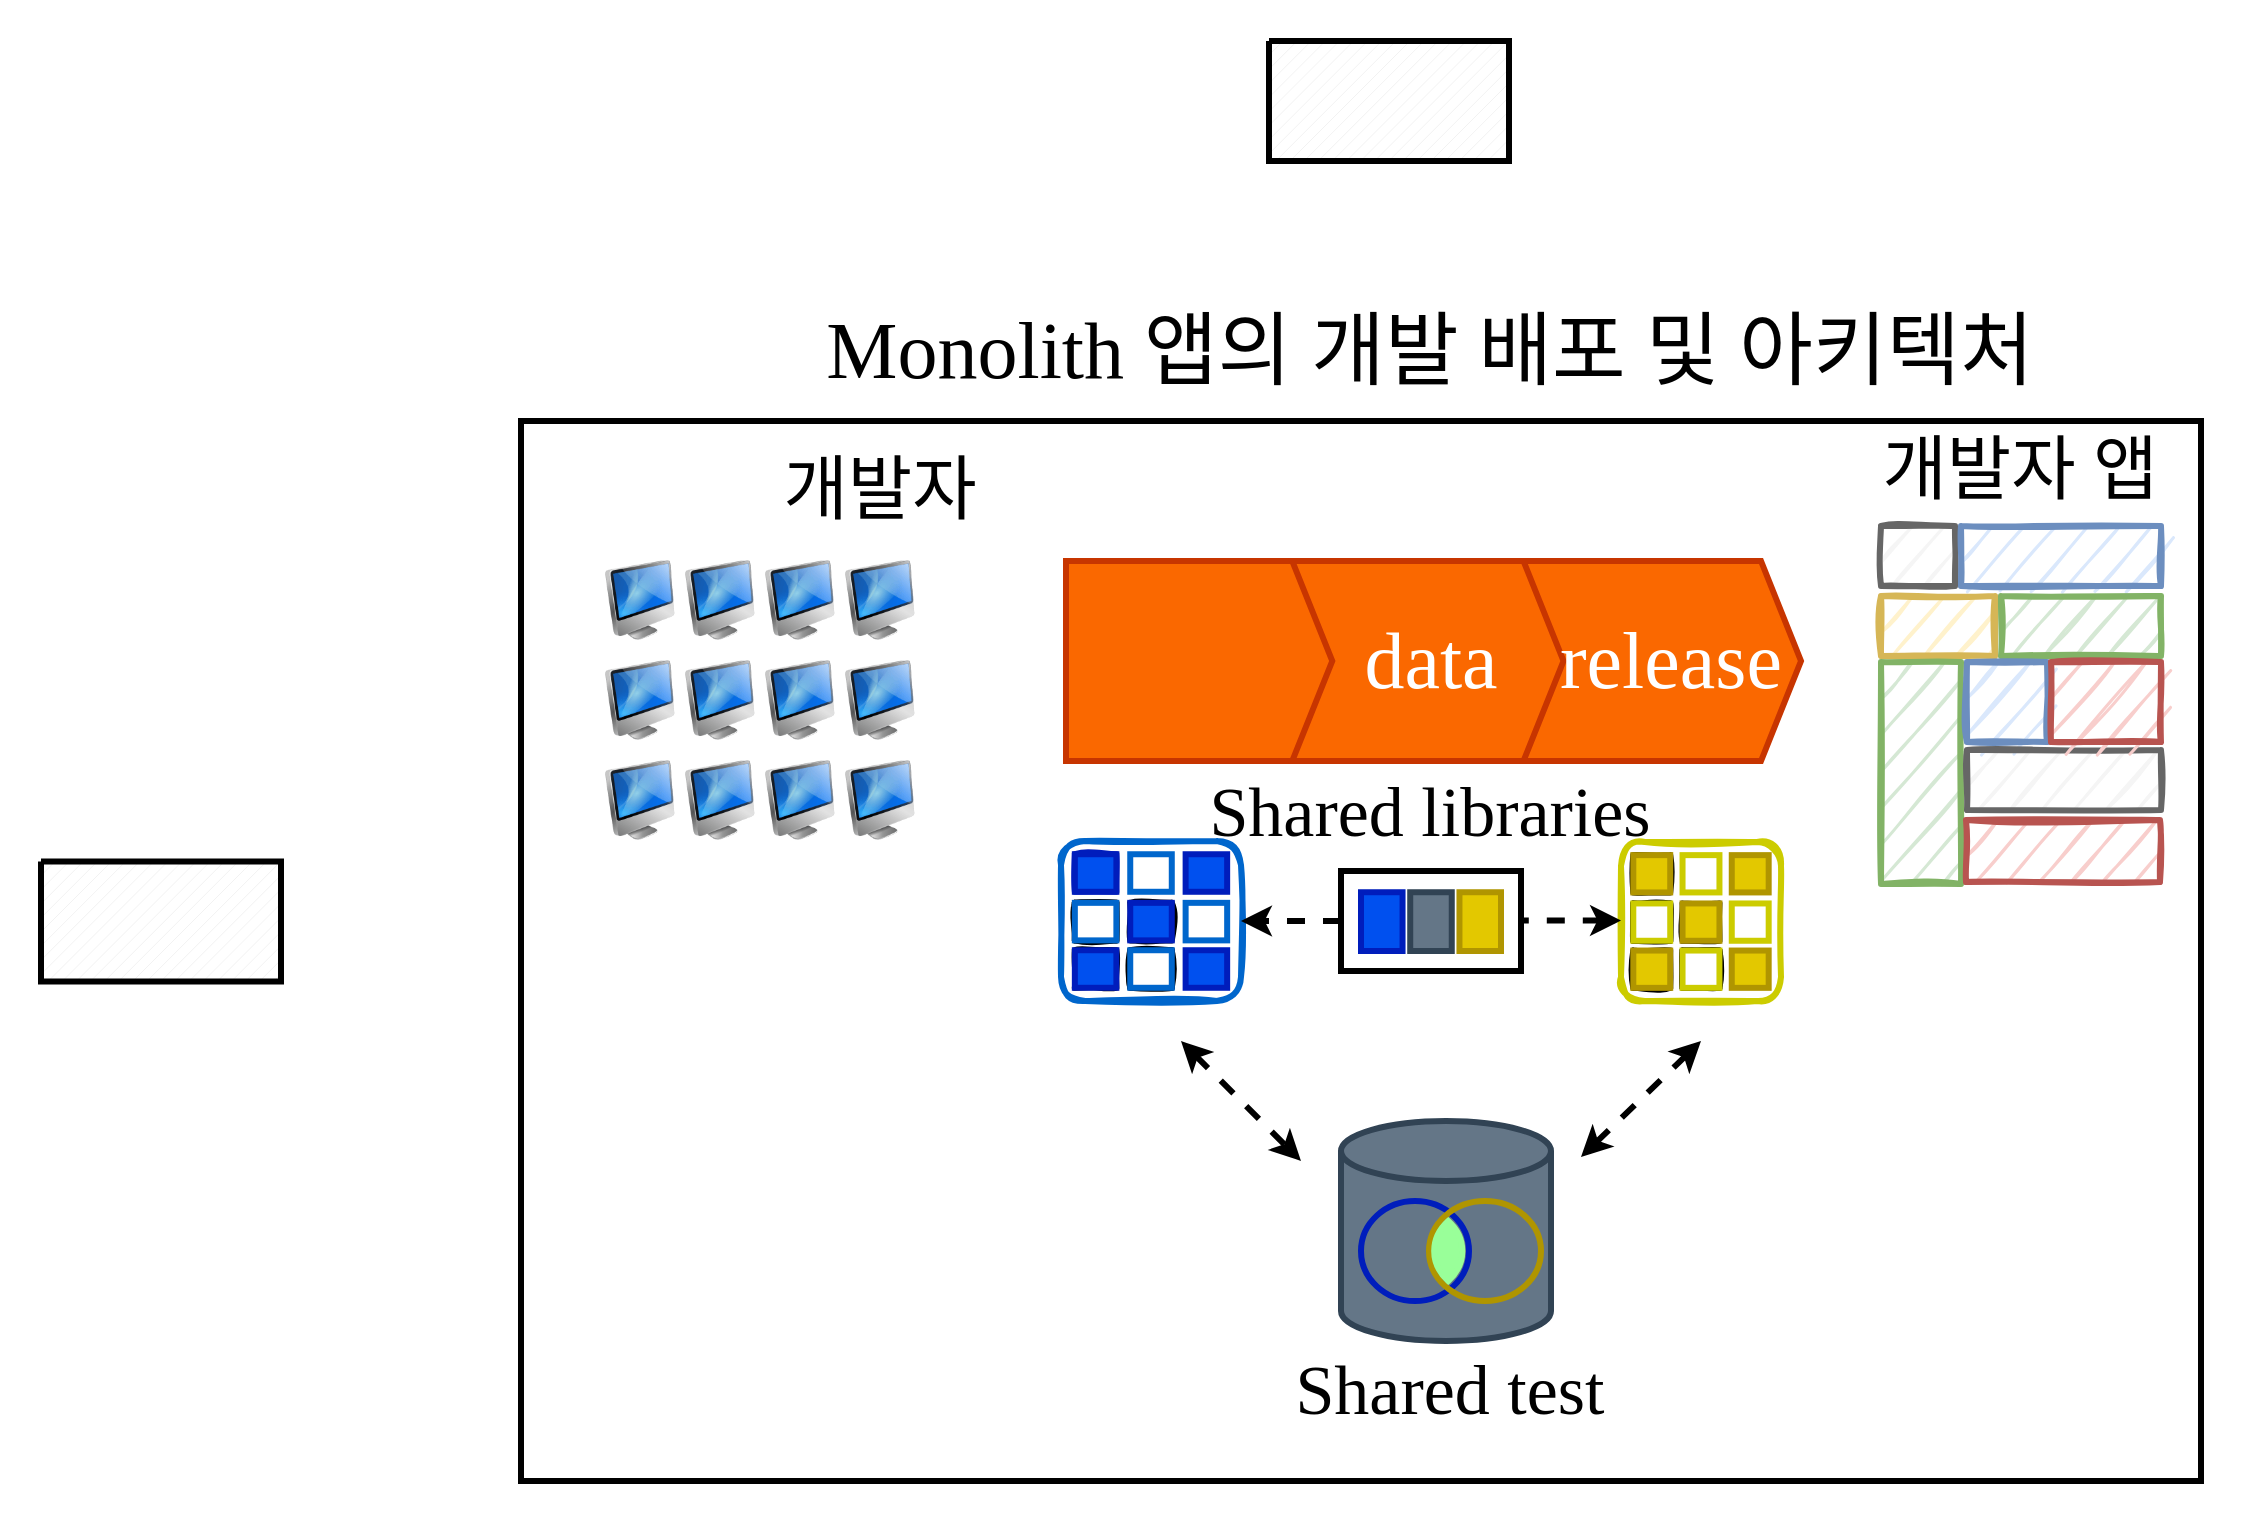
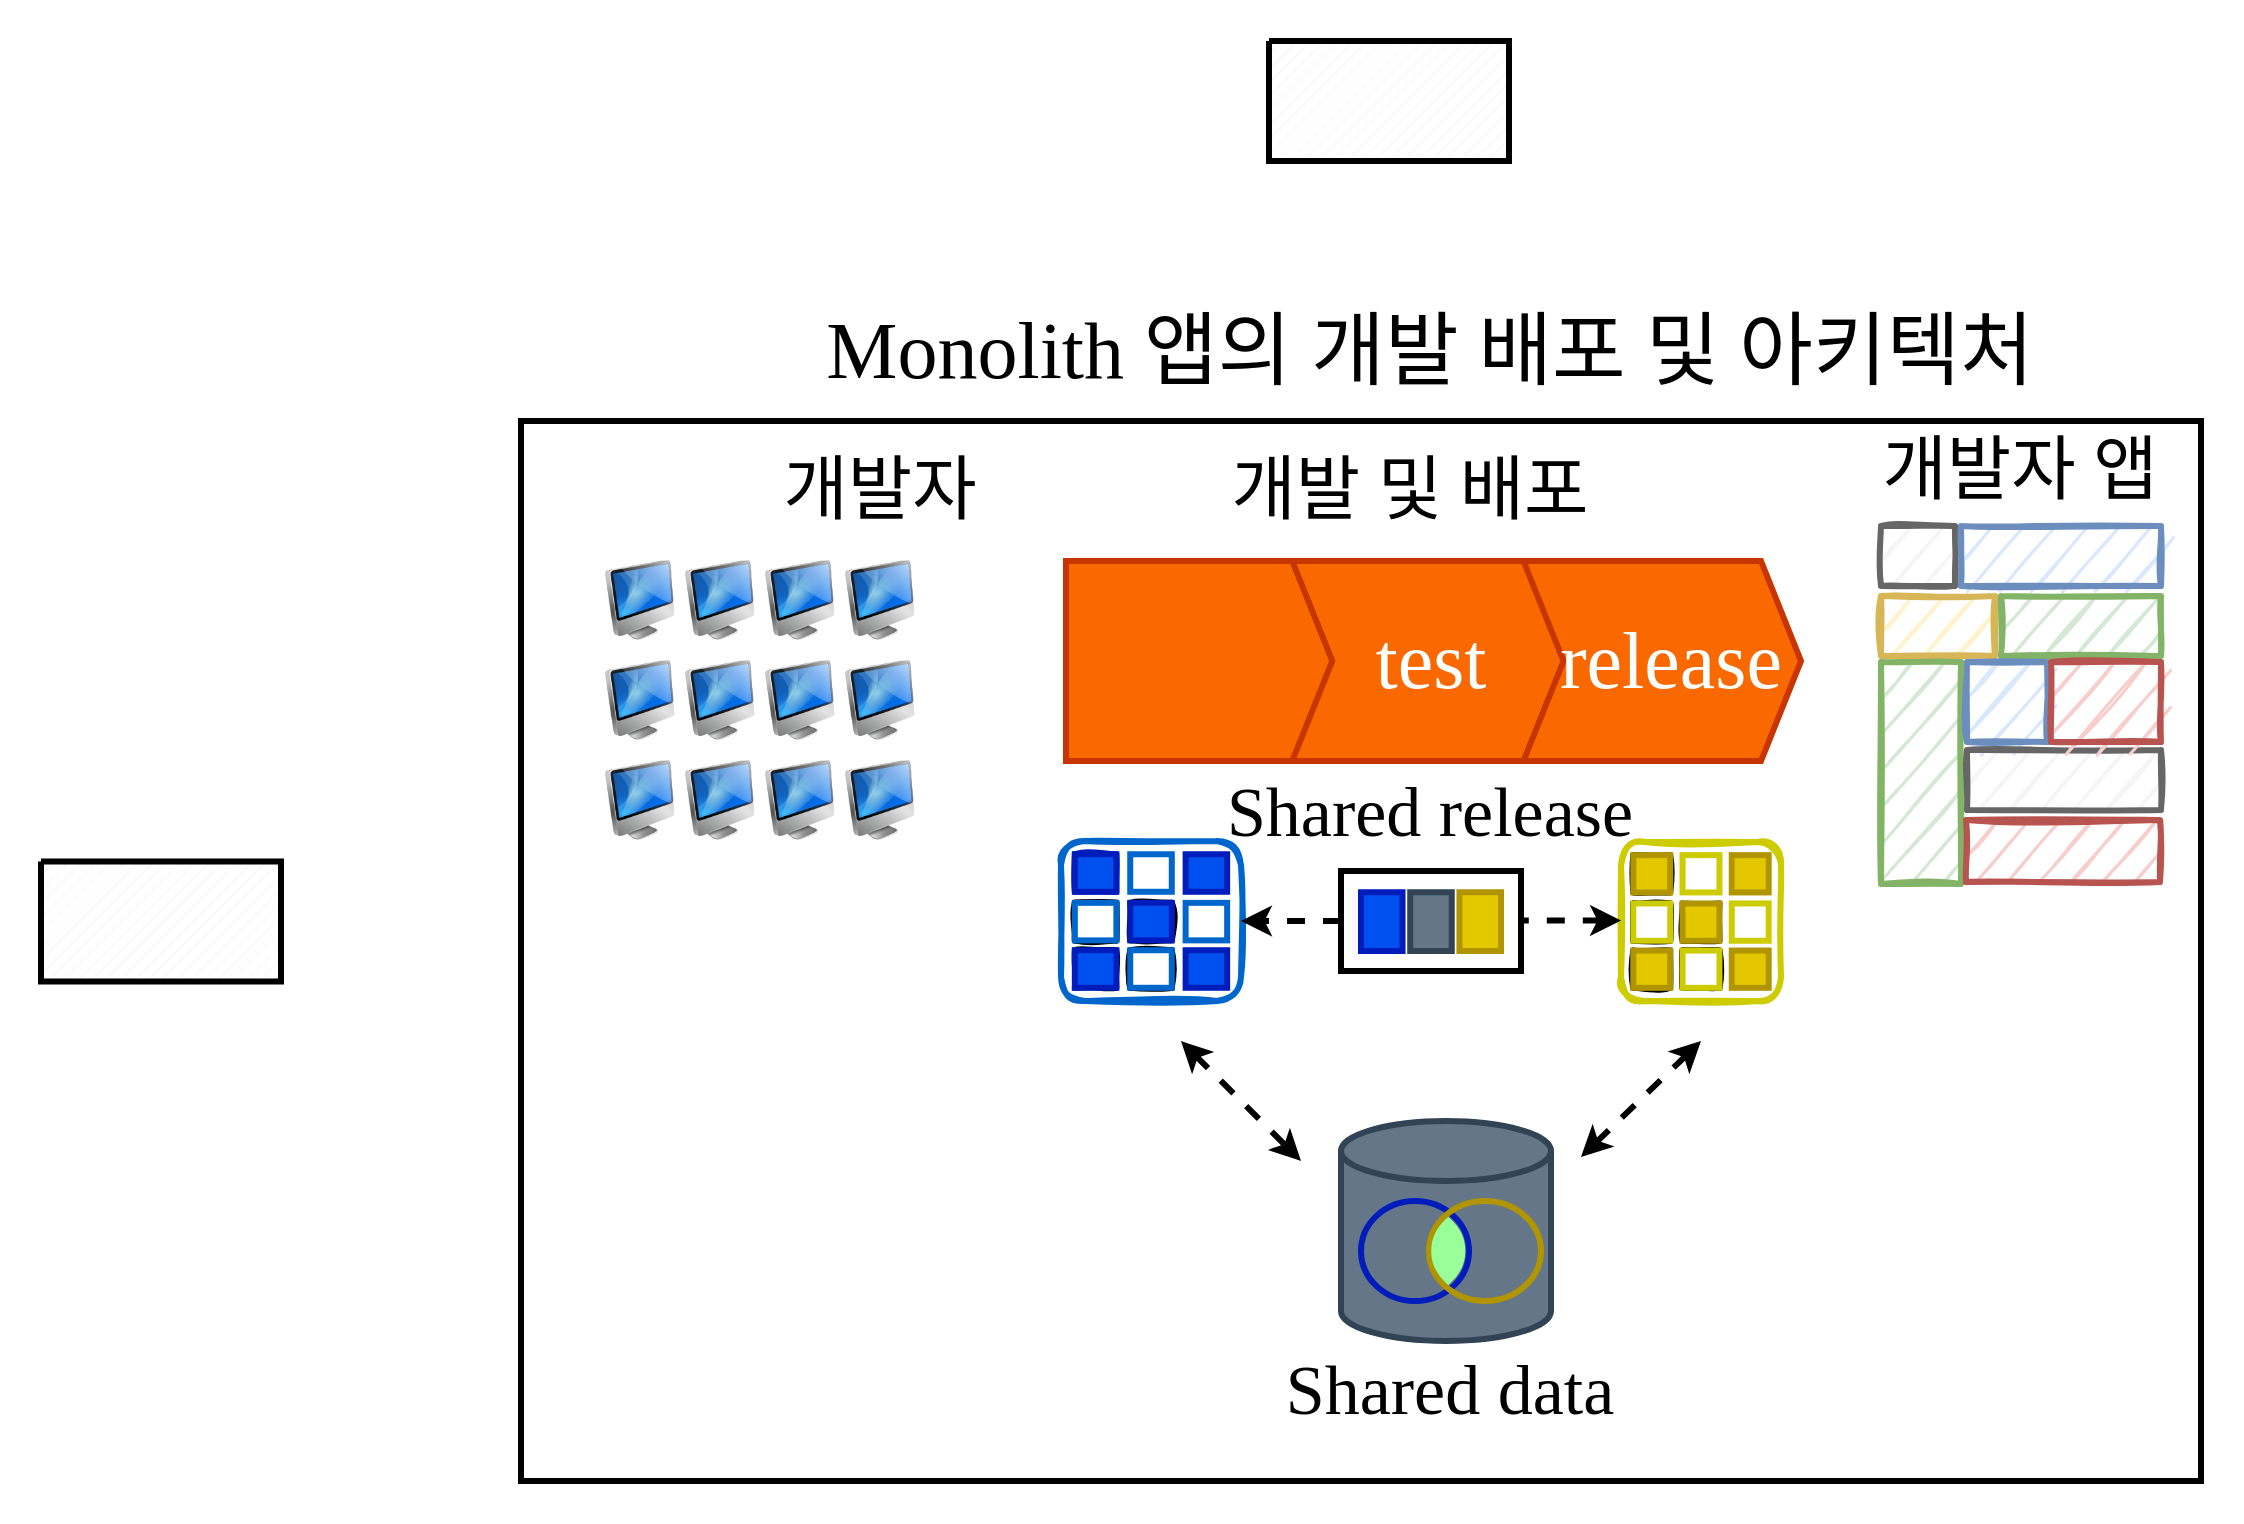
node "개발 및 배포": added
node "data": label "data" -> "test"
node "Shared libraries": label "Shared libraries" -> "Shared release"
node "Shared test": label "Shared test" -> "Shared data"
